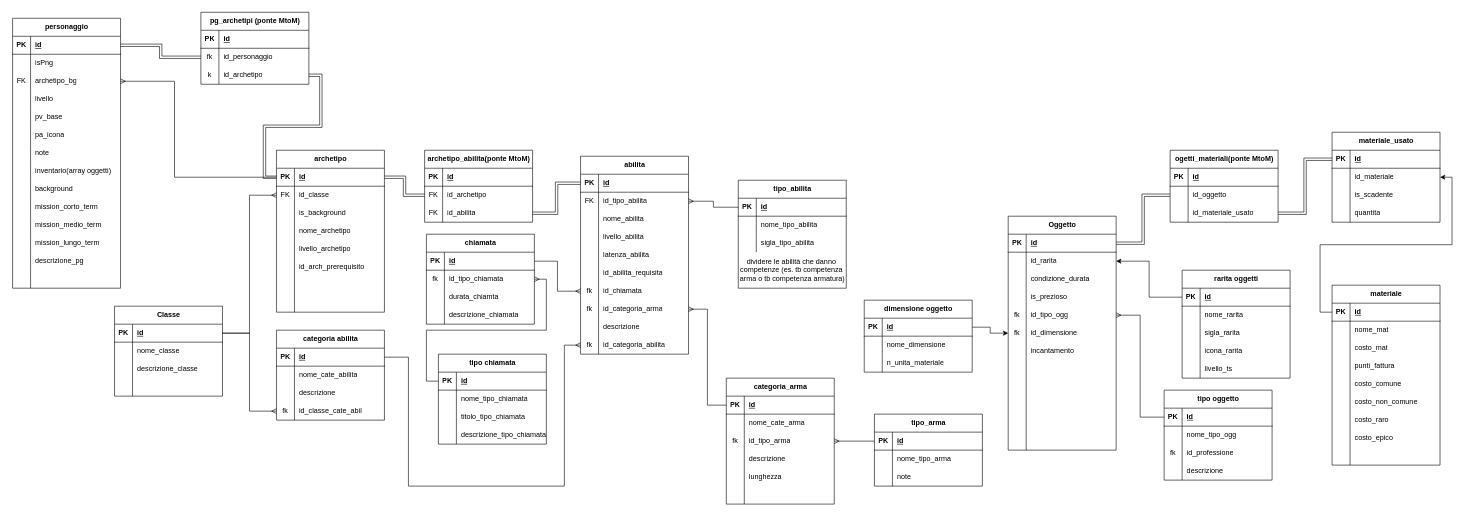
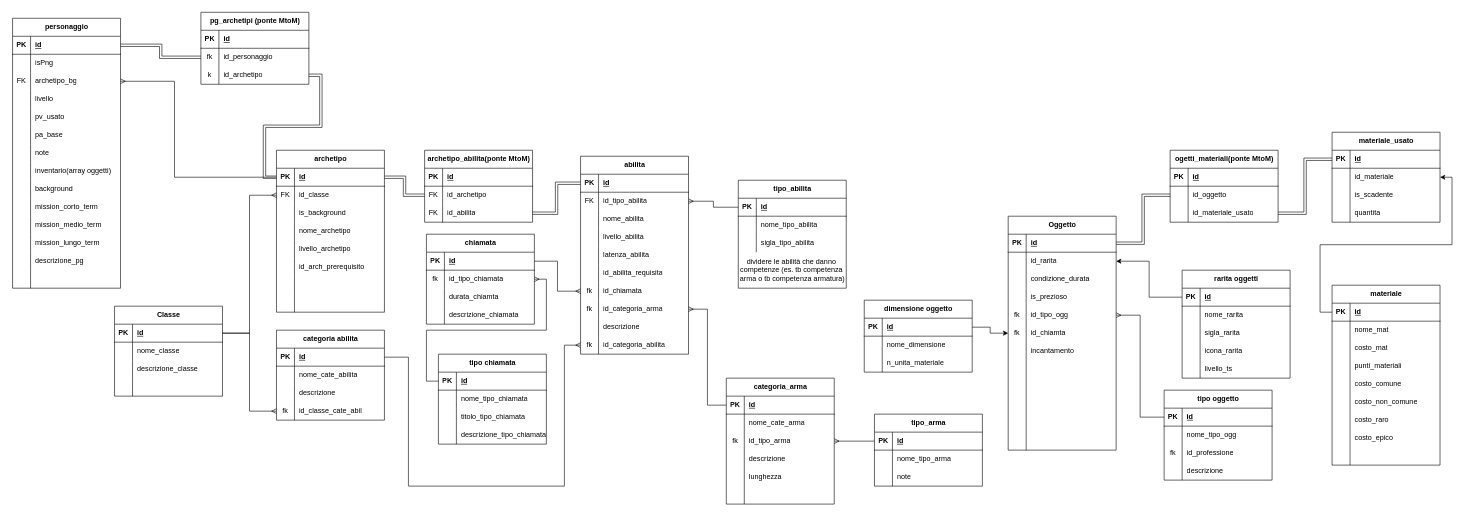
node "pv_base": label "pv_base" -> "pv_usato"
node "pa_icona": label "pa_icona" -> "pa_base"
node "id_dimensione": label "id_dimensione" -> "id_chiamta"
node "punti_fattura": label "punti_fattura" -> "punti_materiali"
